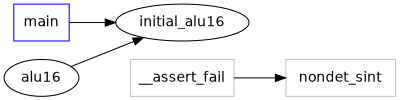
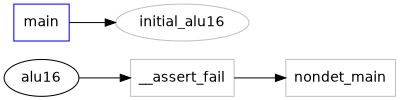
node "initial_alu16": color black -> grey
edge "alu16" -> "initial_alu16": now "alu16" -> "__assert_fail"
node "nondet_sint": label "nondet_sint" -> "nondet_main"
